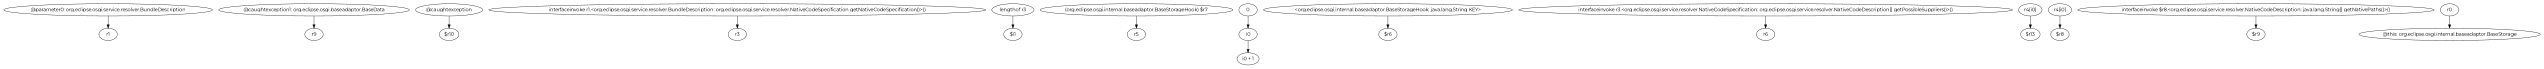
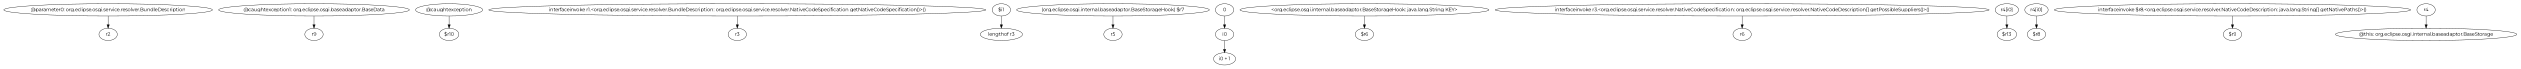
node "r0": label "r0" -> "r4"
edge "lengthof r3" -> "$i1": reversed
node "r1": label "r1" -> "r2"
